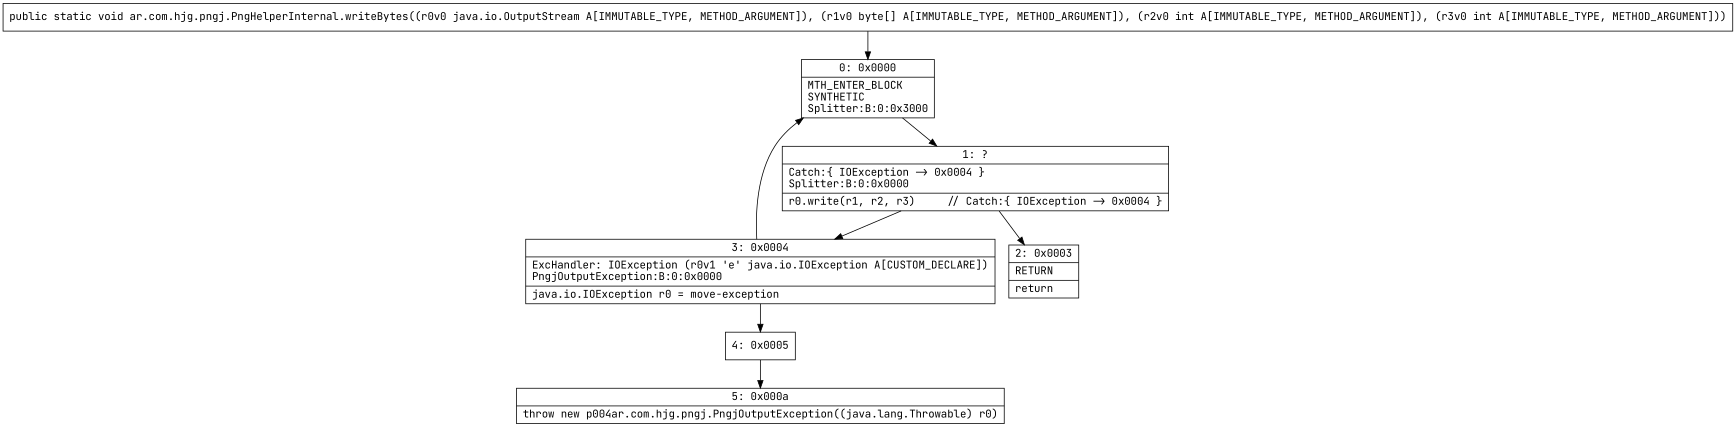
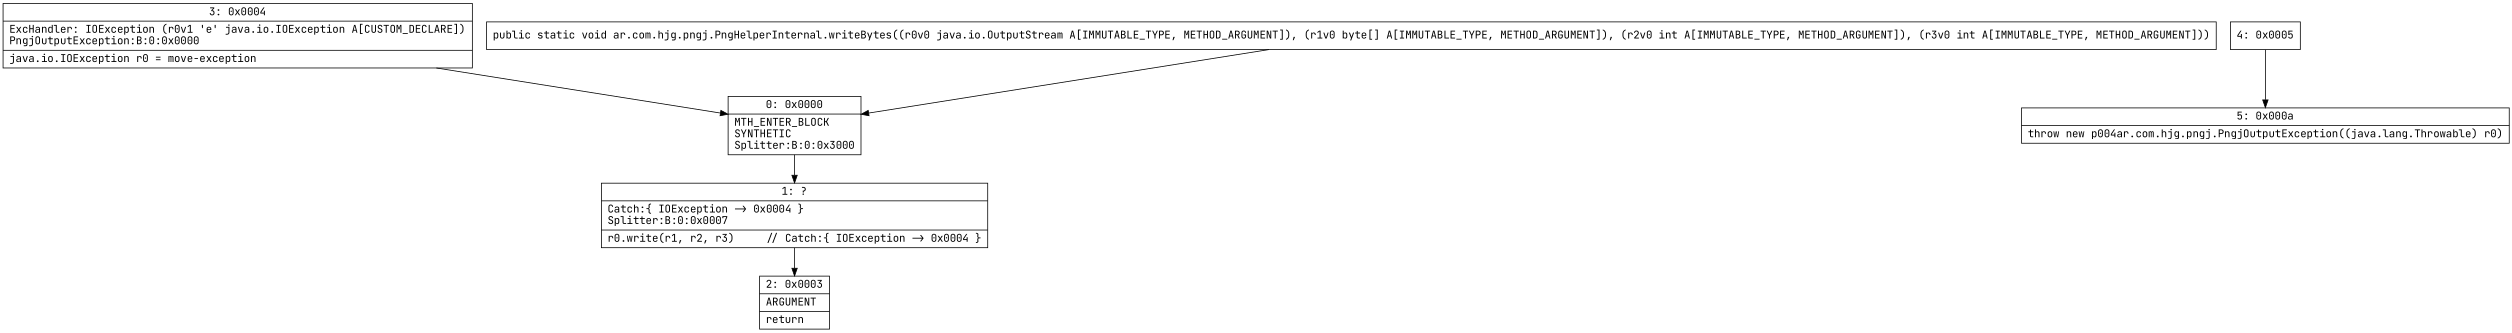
node "1: ?": text "Splitter:B:0:0x0000" -> "Splitter:B:0:0x0007"
edge "1: ?" -> "3: 0x0004": removed
node "2: 0x0003": text "RETURN" -> "ARGUMENT"
edge "3: 0x0004" -> "4: 0x0005": removed
